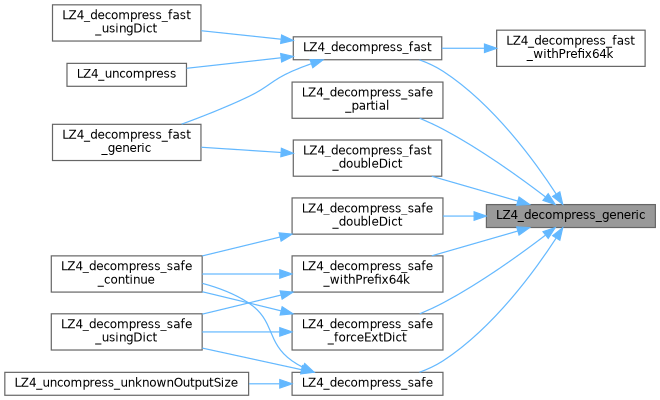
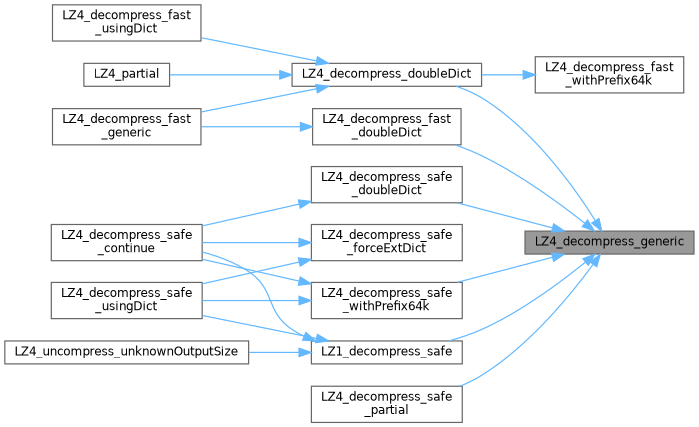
node "LZ4_decompress_fast": label "LZ4_decompress_fast" -> "LZ4_decompress_doubleDict"
node "LZ4_uncompress": label "LZ4_uncompress" -> "LZ4_partial"
edge "LZ4_decompress_safe _forceExtDict" -> "LZ4_decompress_generic": removed
node "LZ4_decompress_safe": label "LZ4_decompress_safe" -> "LZ1_decompress_safe"
